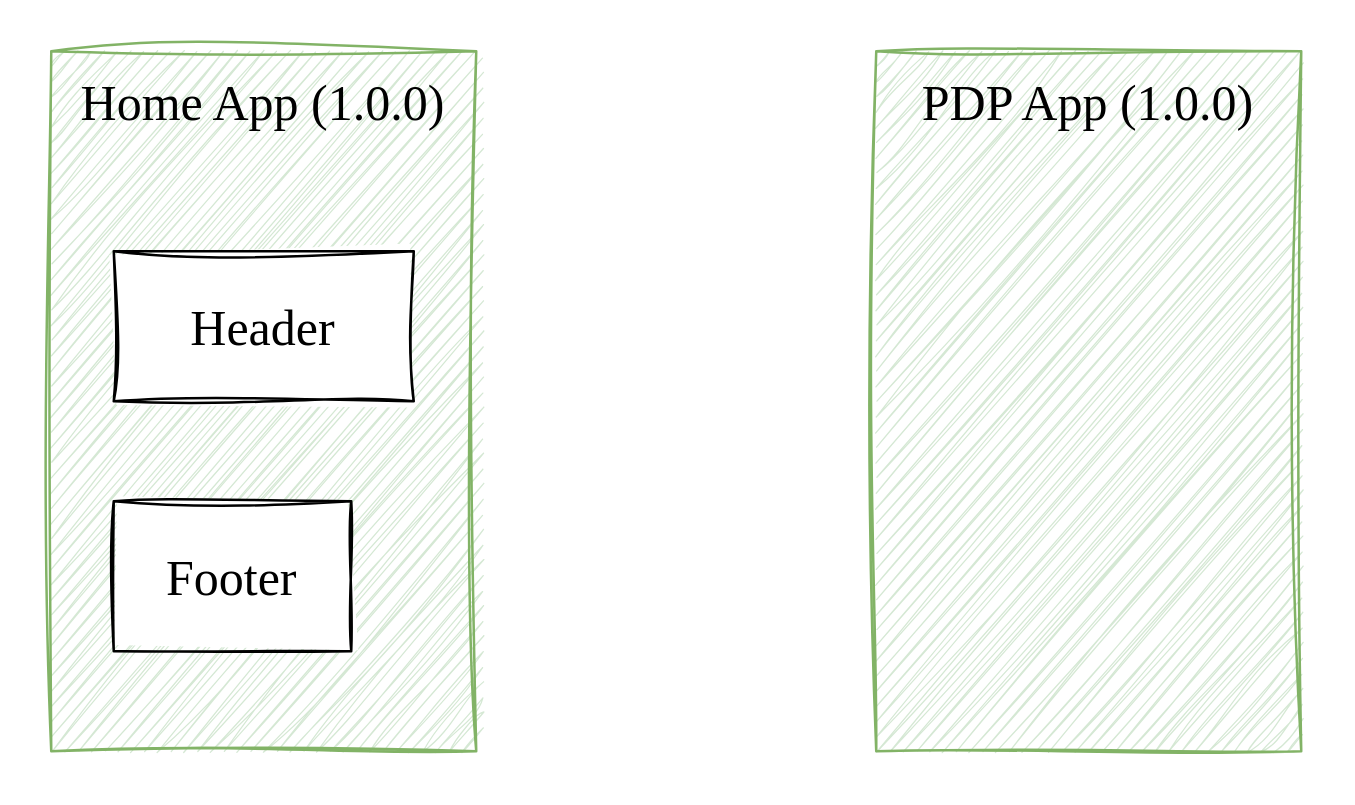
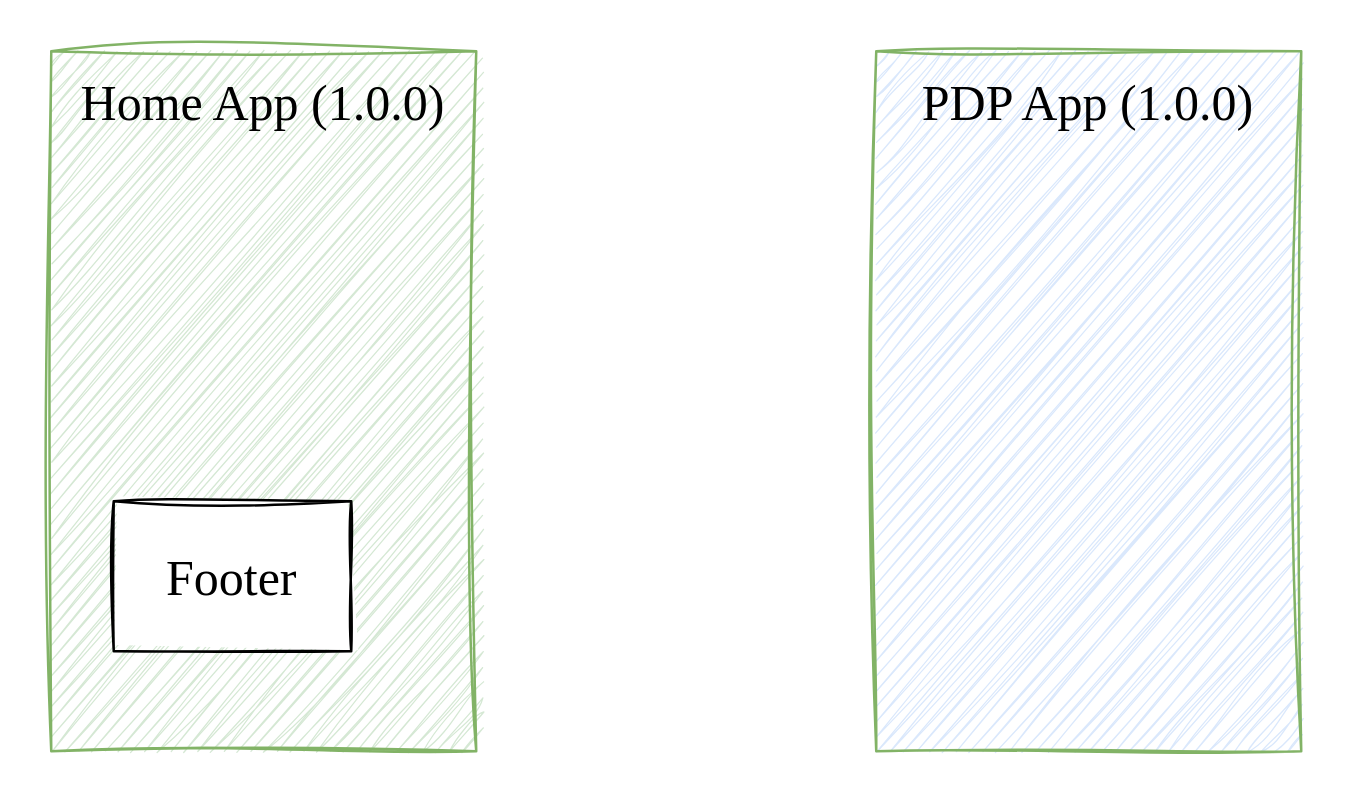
node "Header": removed
node "PDP App (1.0.0)": fillcolor #d5e8d4 -> #dae8fc
